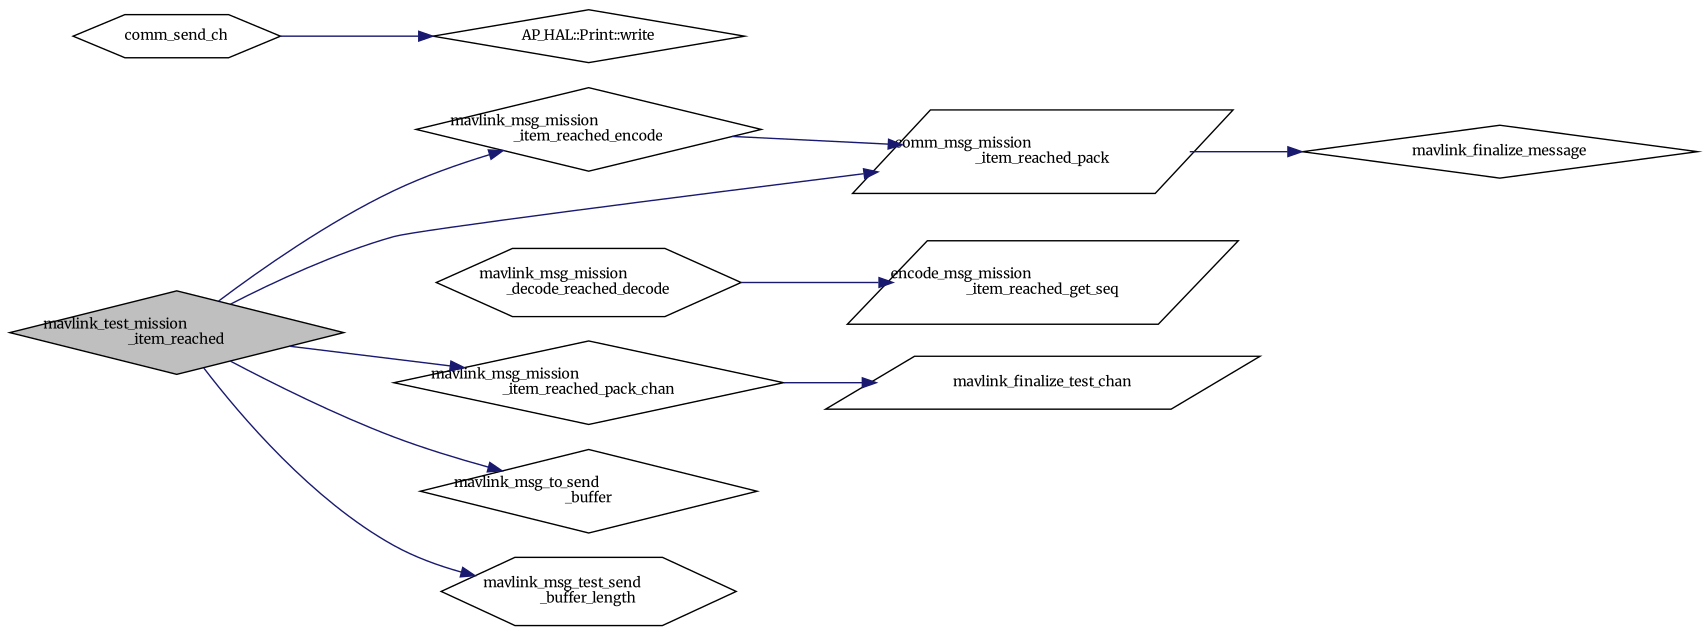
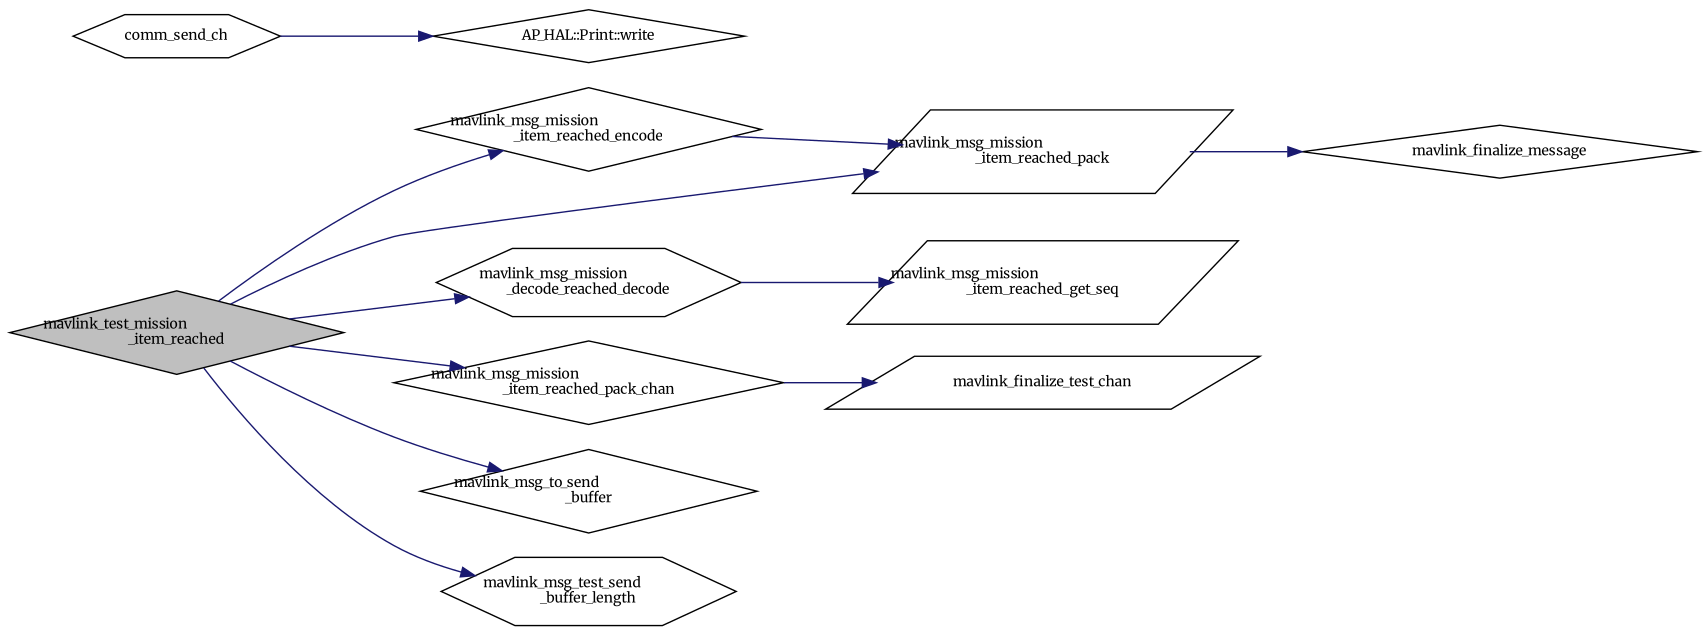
node "comm_msg_mission _item_reached_pack": label "comm_msg_mission _item_reached_pack" -> "mavlink_msg_mission _item_reached_pack"
node "encode_msg_mission _item_reached_get_seq": label "encode_msg_mission _item_reached_get_seq" -> "mavlink_msg_mission _item_reached_get_seq"
edge "mavlink_test_mission _item_reached" -> "mavlink_msg_mission _decode_reached_decode": added
